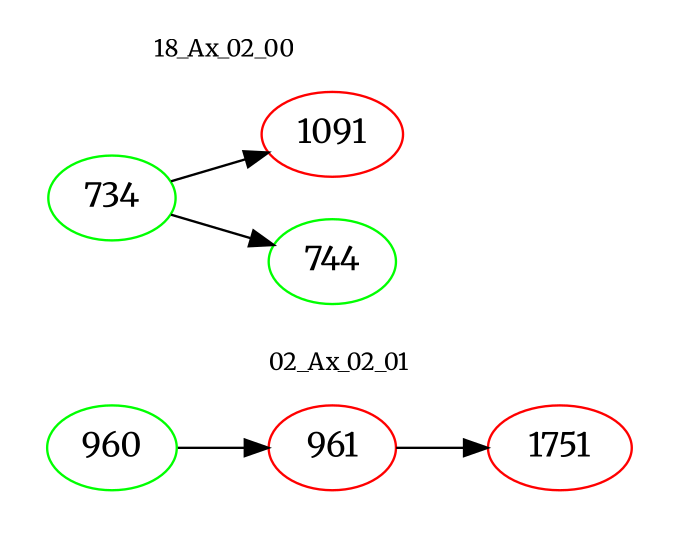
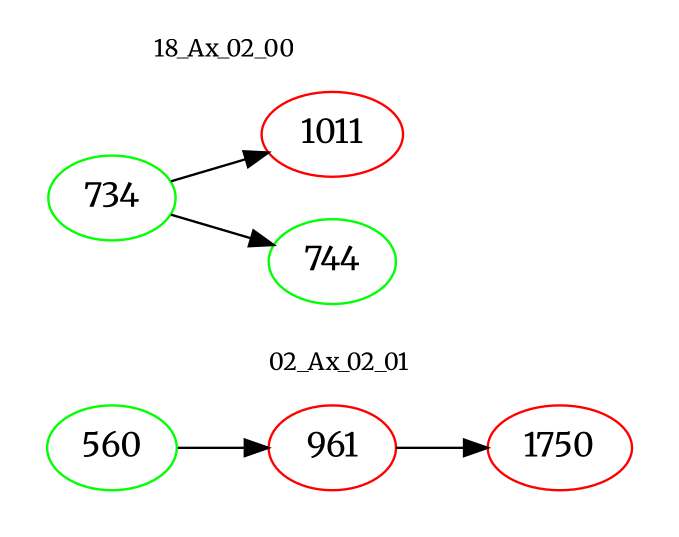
node "1091": label "1091" -> "1011"
node "960": label "960" -> "560"
node "1751": label "1751" -> "1750"
